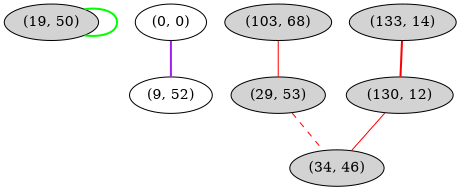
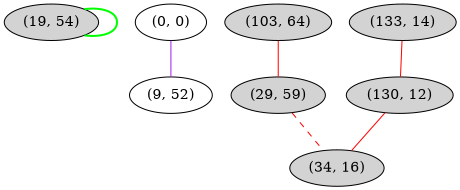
node "(19, 50)": label "(19, 50)" -> "(19, 54)"
node "(103, 68)": label "(103, 68)" -> "(103, 64)"
edge "(0, 0)" -- "(9, 52)": style bold -> solid
edge "(133, 14)" -- "(130, 12)": style bold -> solid
node "(29, 53)": label "(29, 53)" -> "(29, 59)"
node "(34, 46)": label "(34, 46)" -> "(34, 16)"
